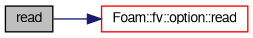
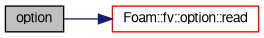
node "read": label "read" -> "option"
